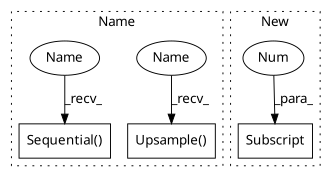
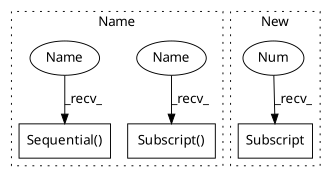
edge "Num" -> "Subscript": label "_para_" -> "_recv_"
node "Upsample()": label "Upsample()" -> "Subscript()"
